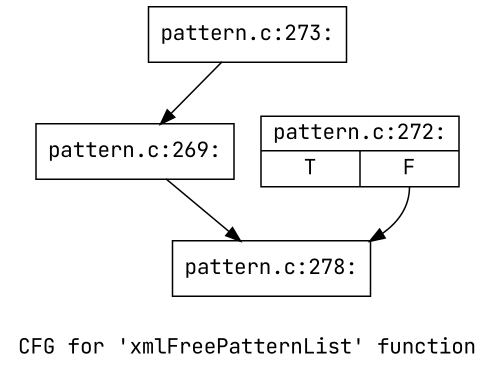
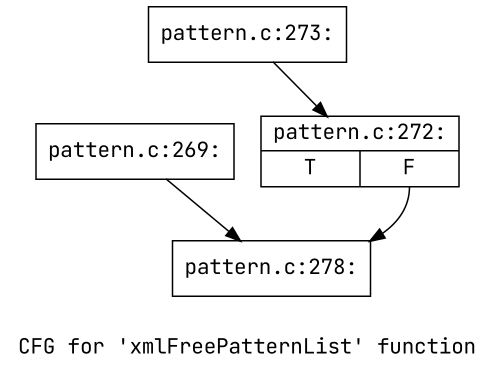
edge "pattern.c:273:" -> "pattern.c:269:": now "pattern.c:273:" -> "pattern.c:272:"
